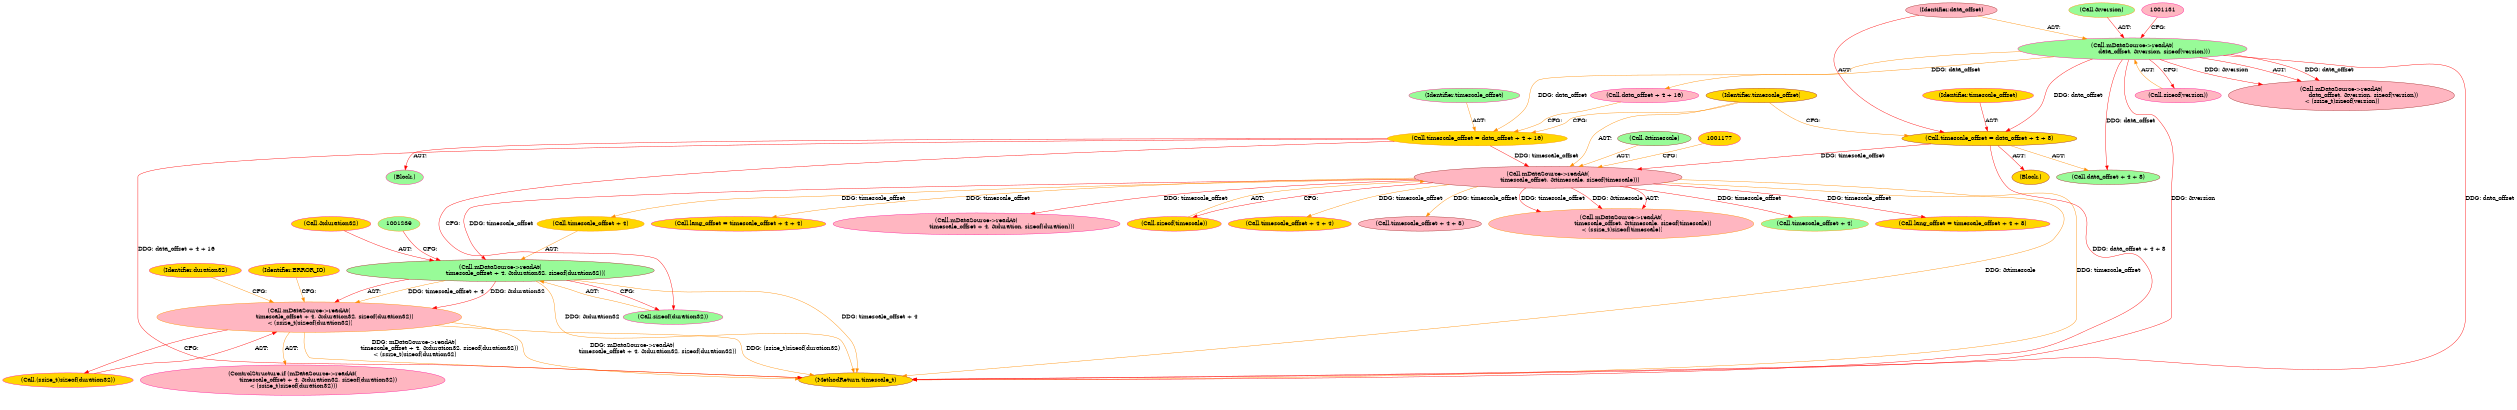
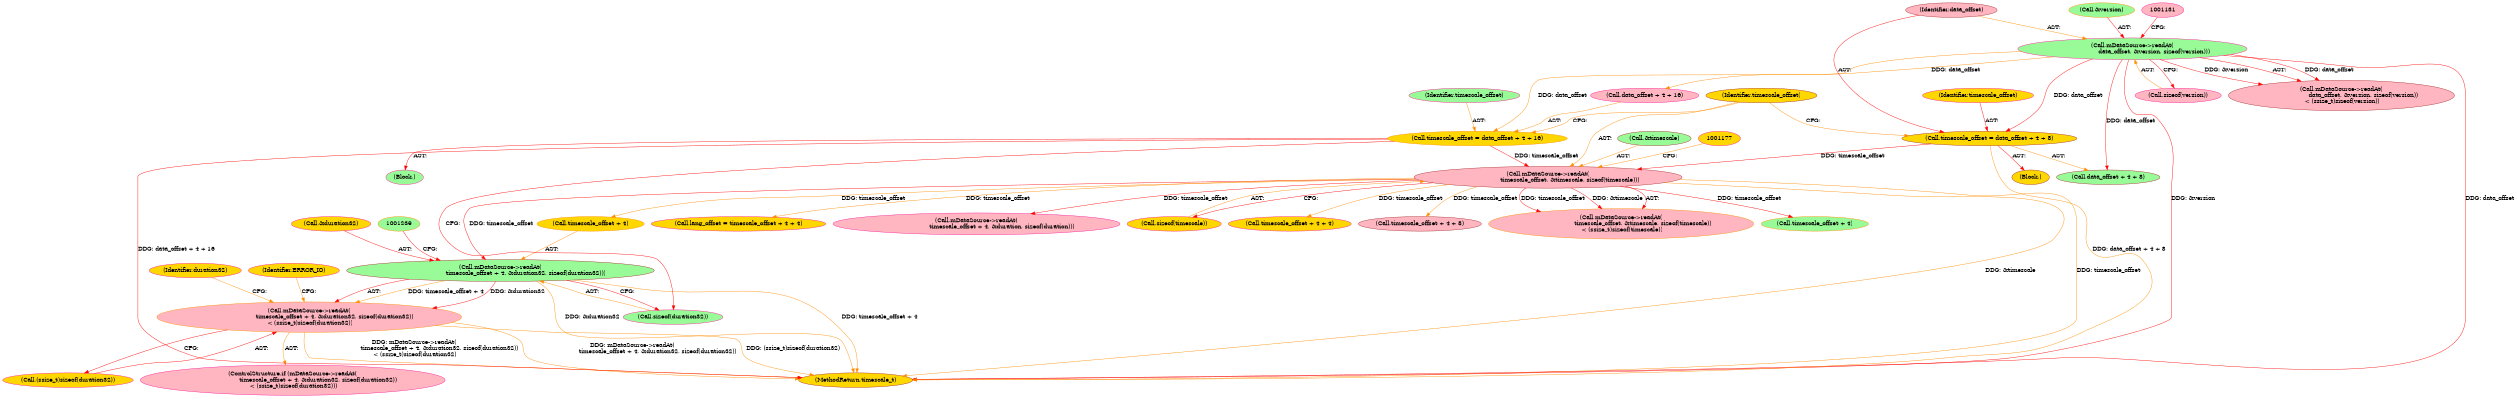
edge "(Call,data_offset + 4 + 16)" -> "(Call,timescale_offset = data_offset + 4 + 16)": label "CFG: " -> "AST: "
node "(Call,lang_offset = timescale_offset + 4 + 8)": removed
edge "(Call,timescale_offset = data_offset + 4 + 8)" -> "(MethodReturn,timescale_t)": color red -> darkorange
